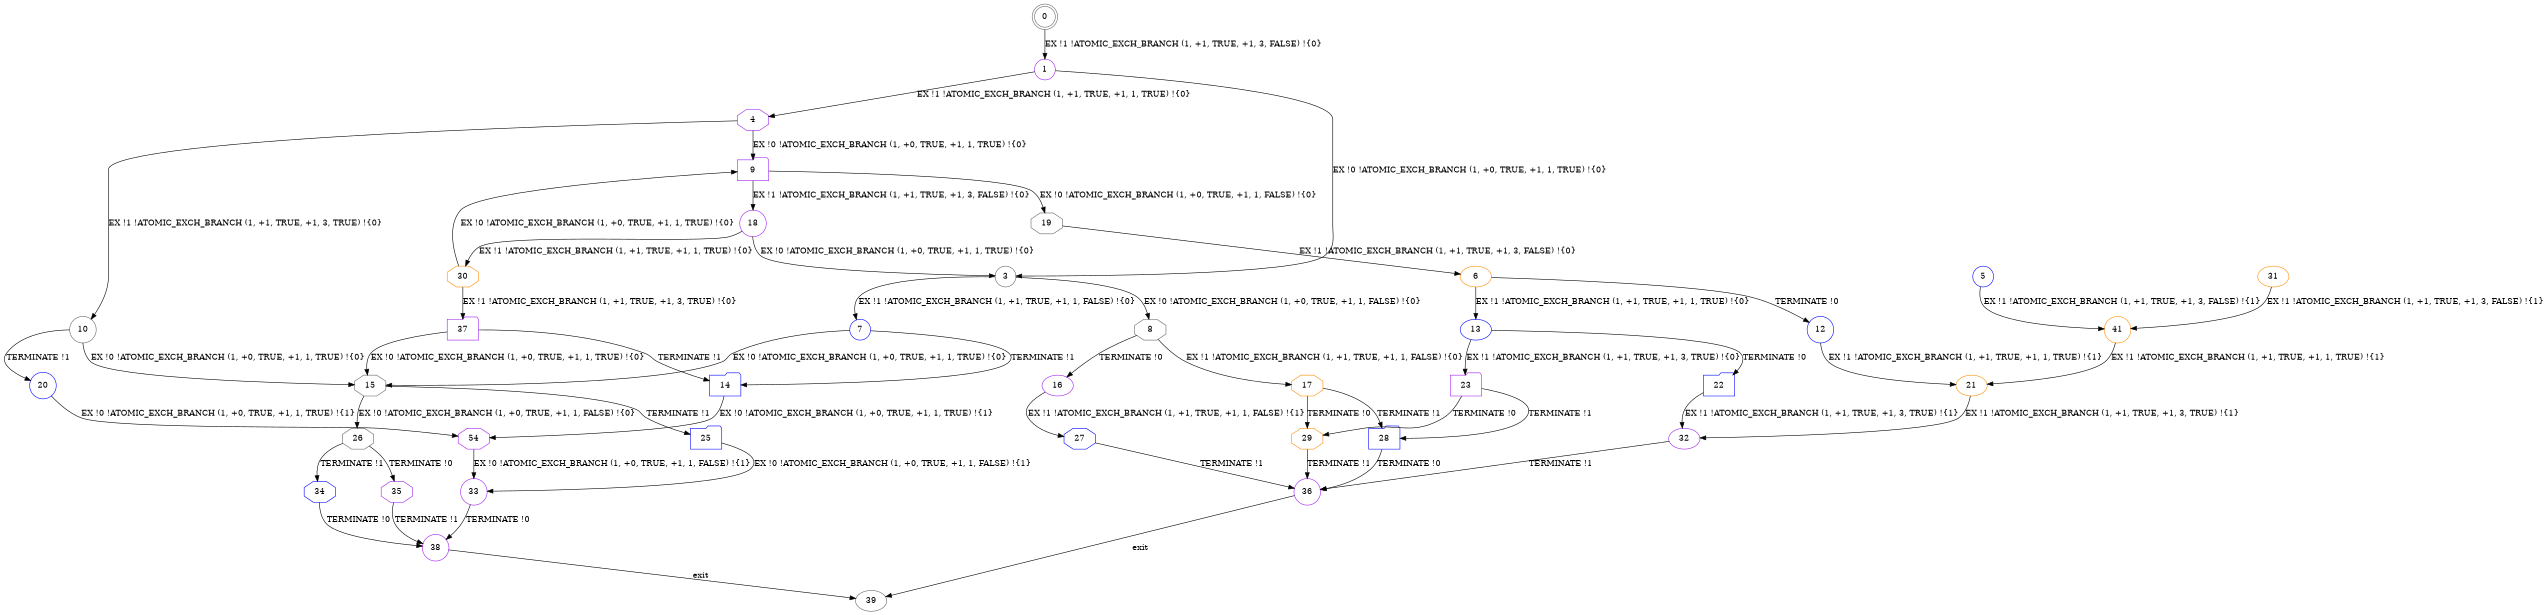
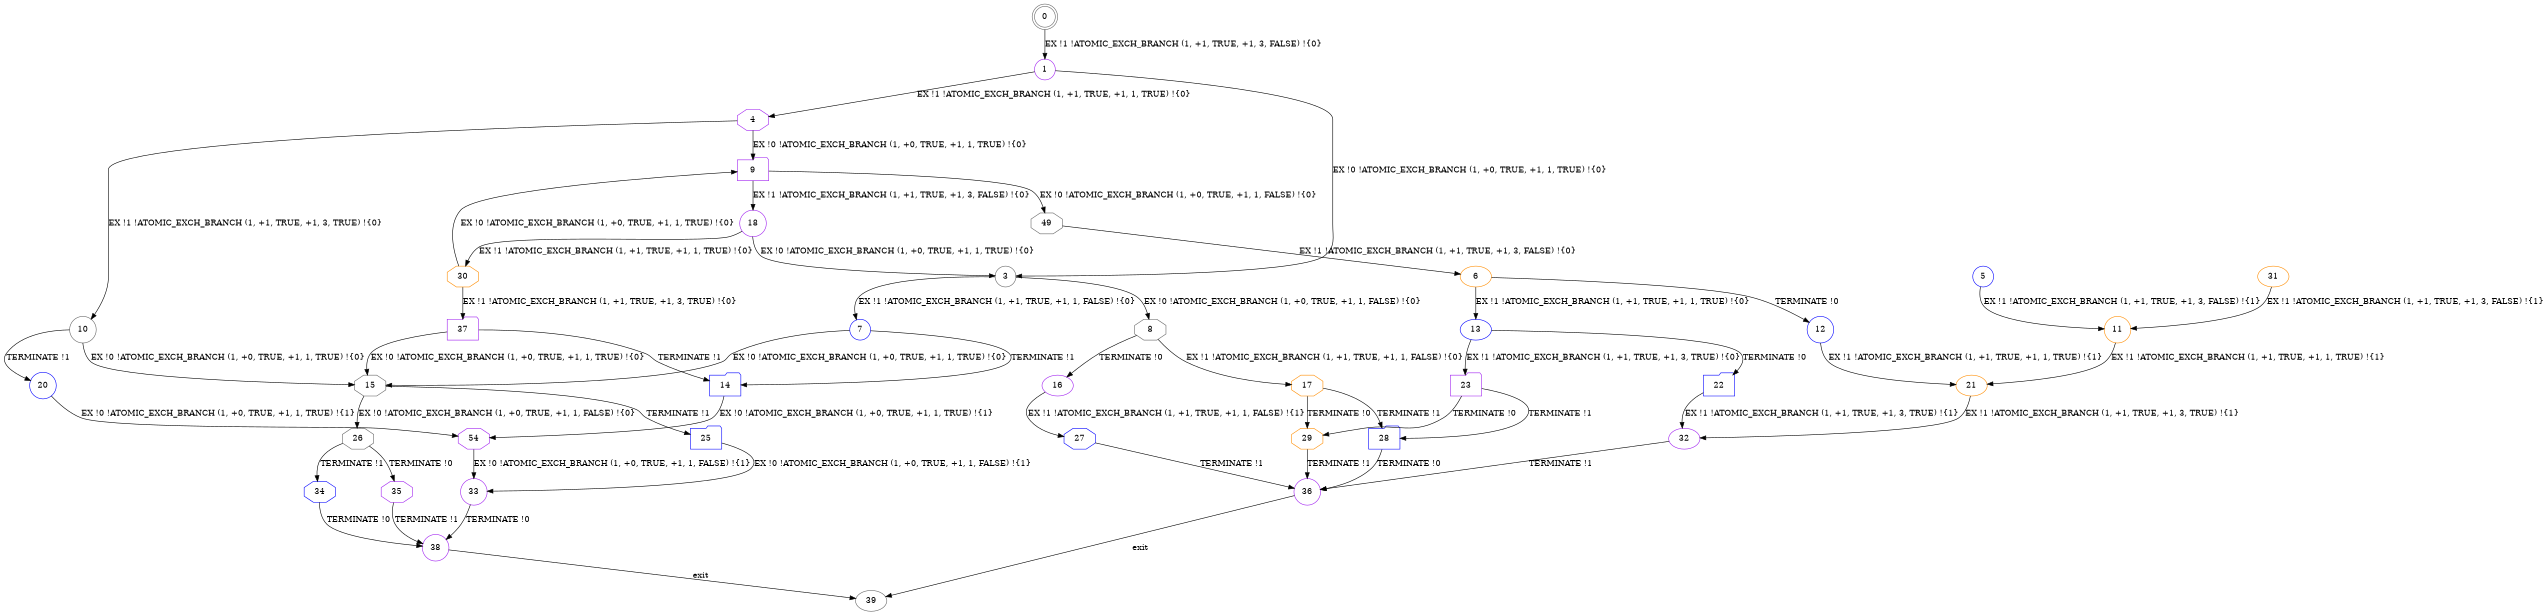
node "19": label "19" -> "49"
node "41": label "41" -> "11"
